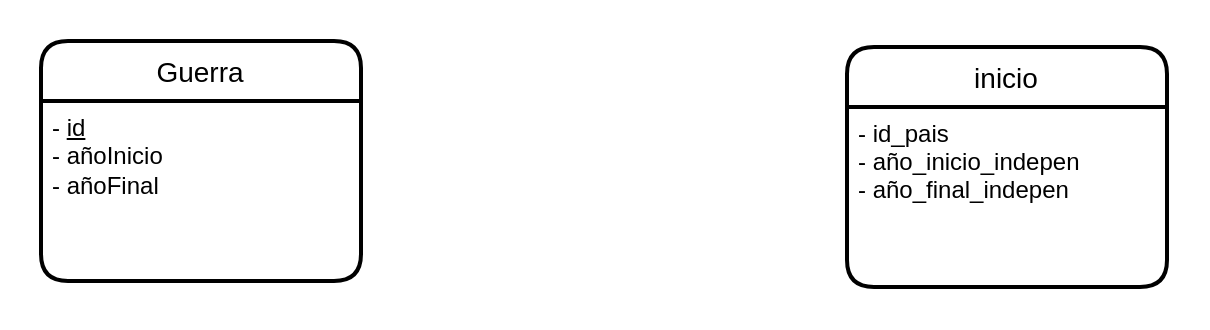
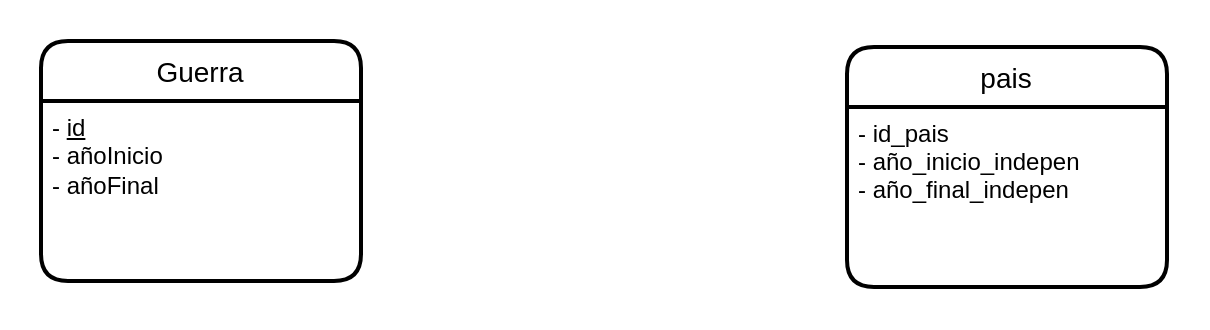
node "inicio": label "inicio" -> "pais"
